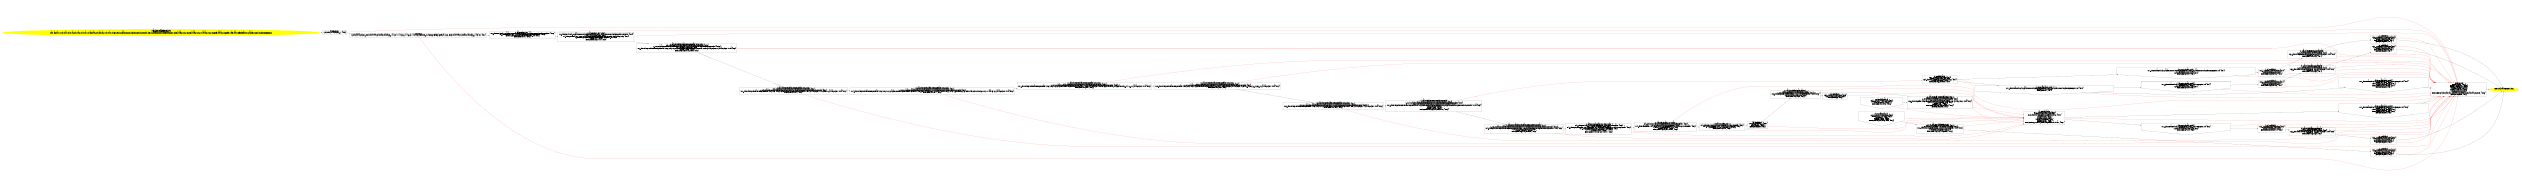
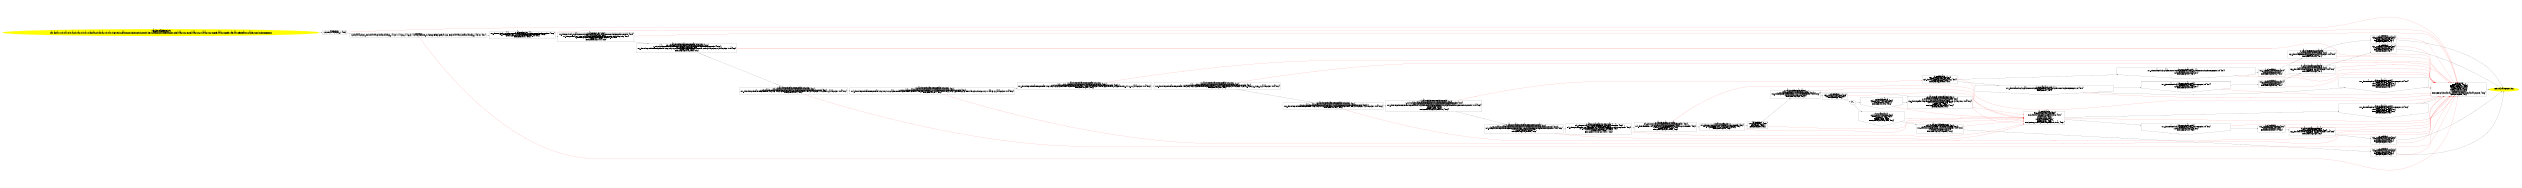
node "30: +": added
